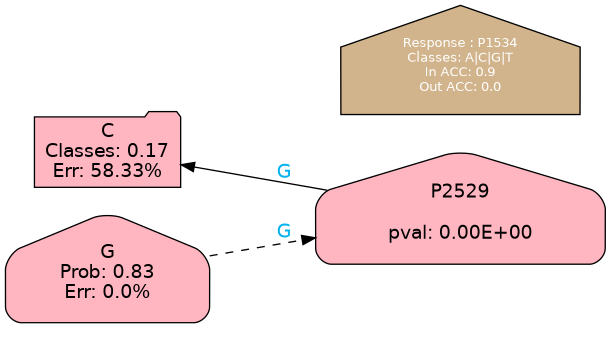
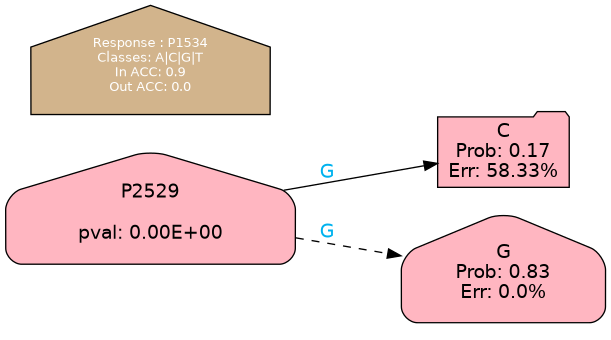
node "C Classes: 0.17 Err: 58.33%": label "C Classes: 0.17 Err: 58.33%" -> "C Prob: 0.17 Err: 58.33%"
edge "G Prob: 0.83 Err: 0.0%" -> "P2529 pval: 0.00E+00": reversed
